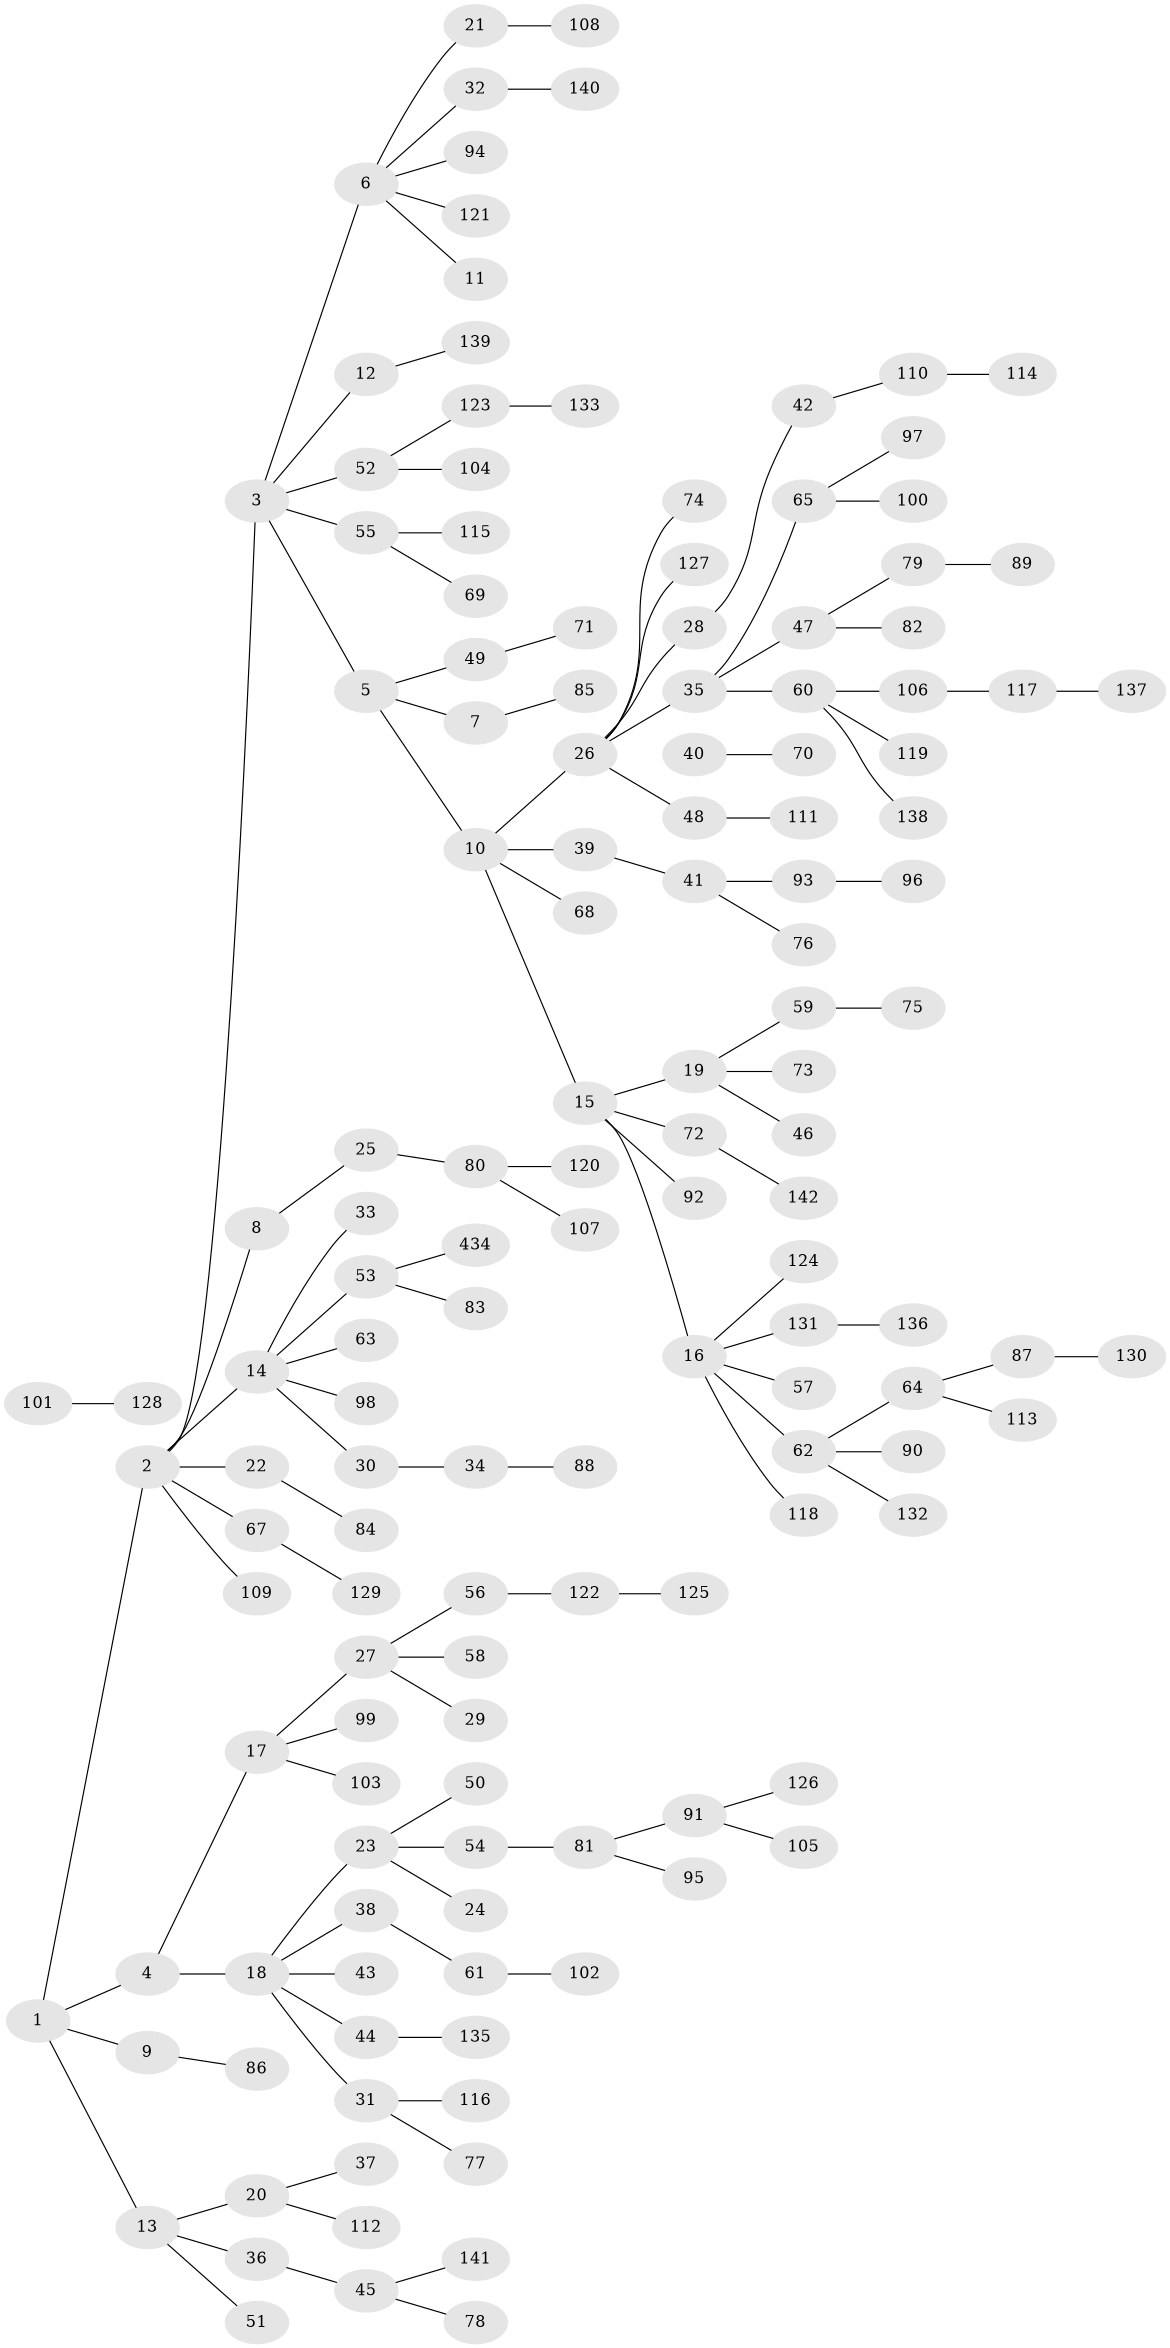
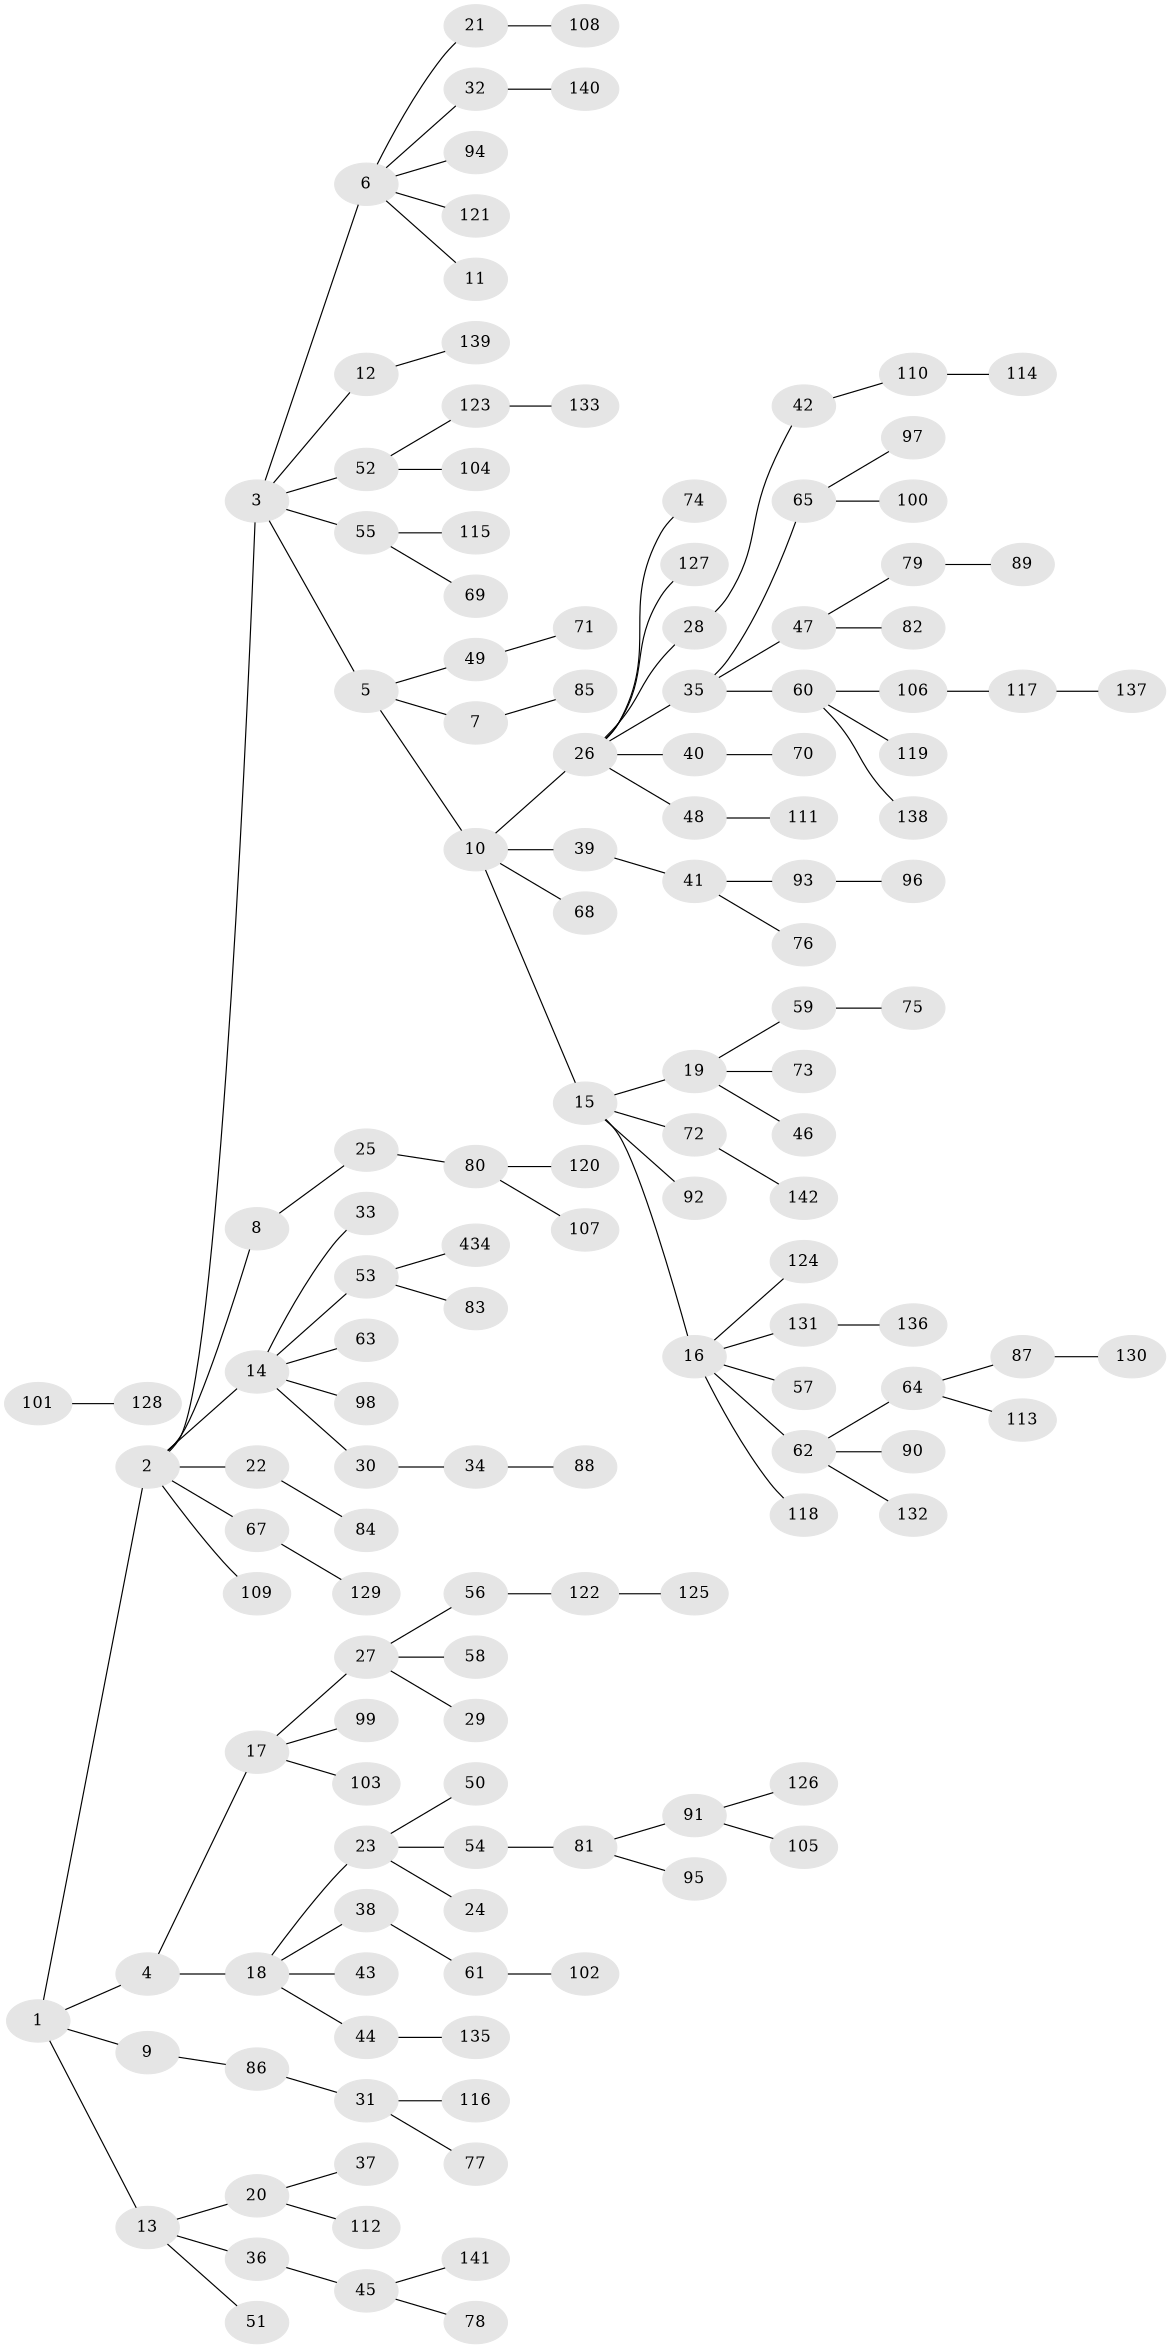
edge "26" -- "40": added
edge "18" -- "31": now "86" -- "31"
